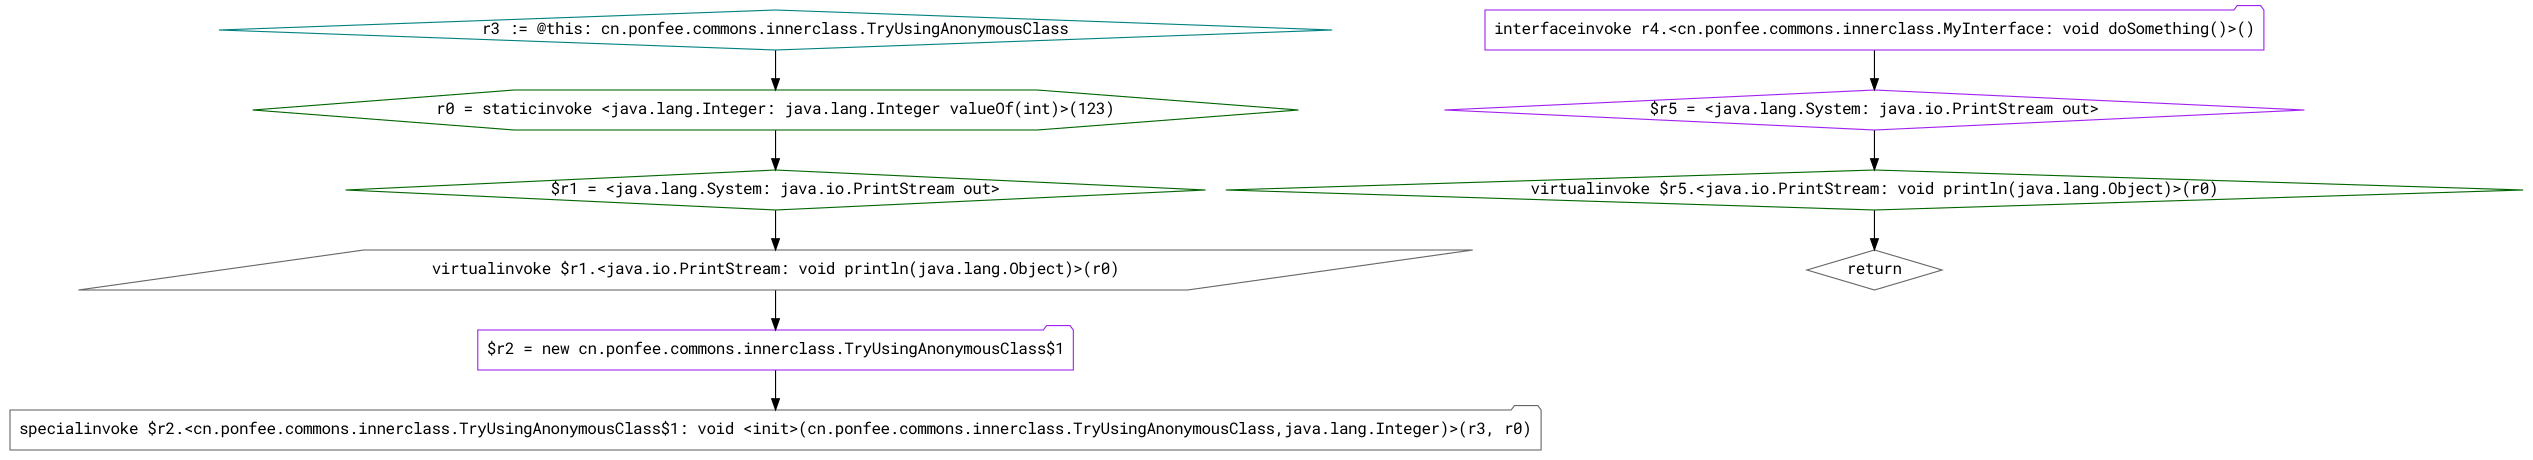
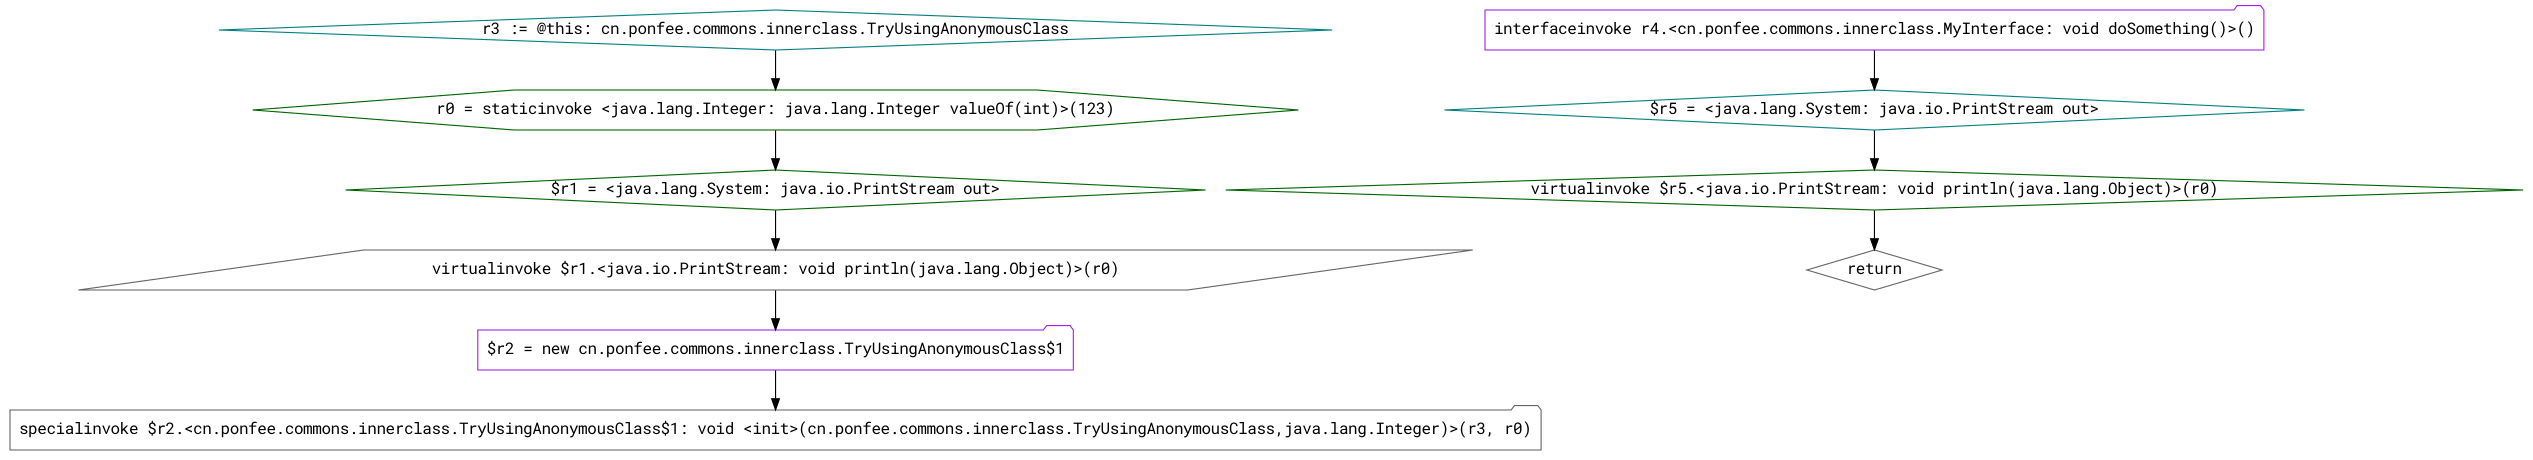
node "$r5 = <java.lang.System: java.io.PrintStream out>": color purple -> teal
